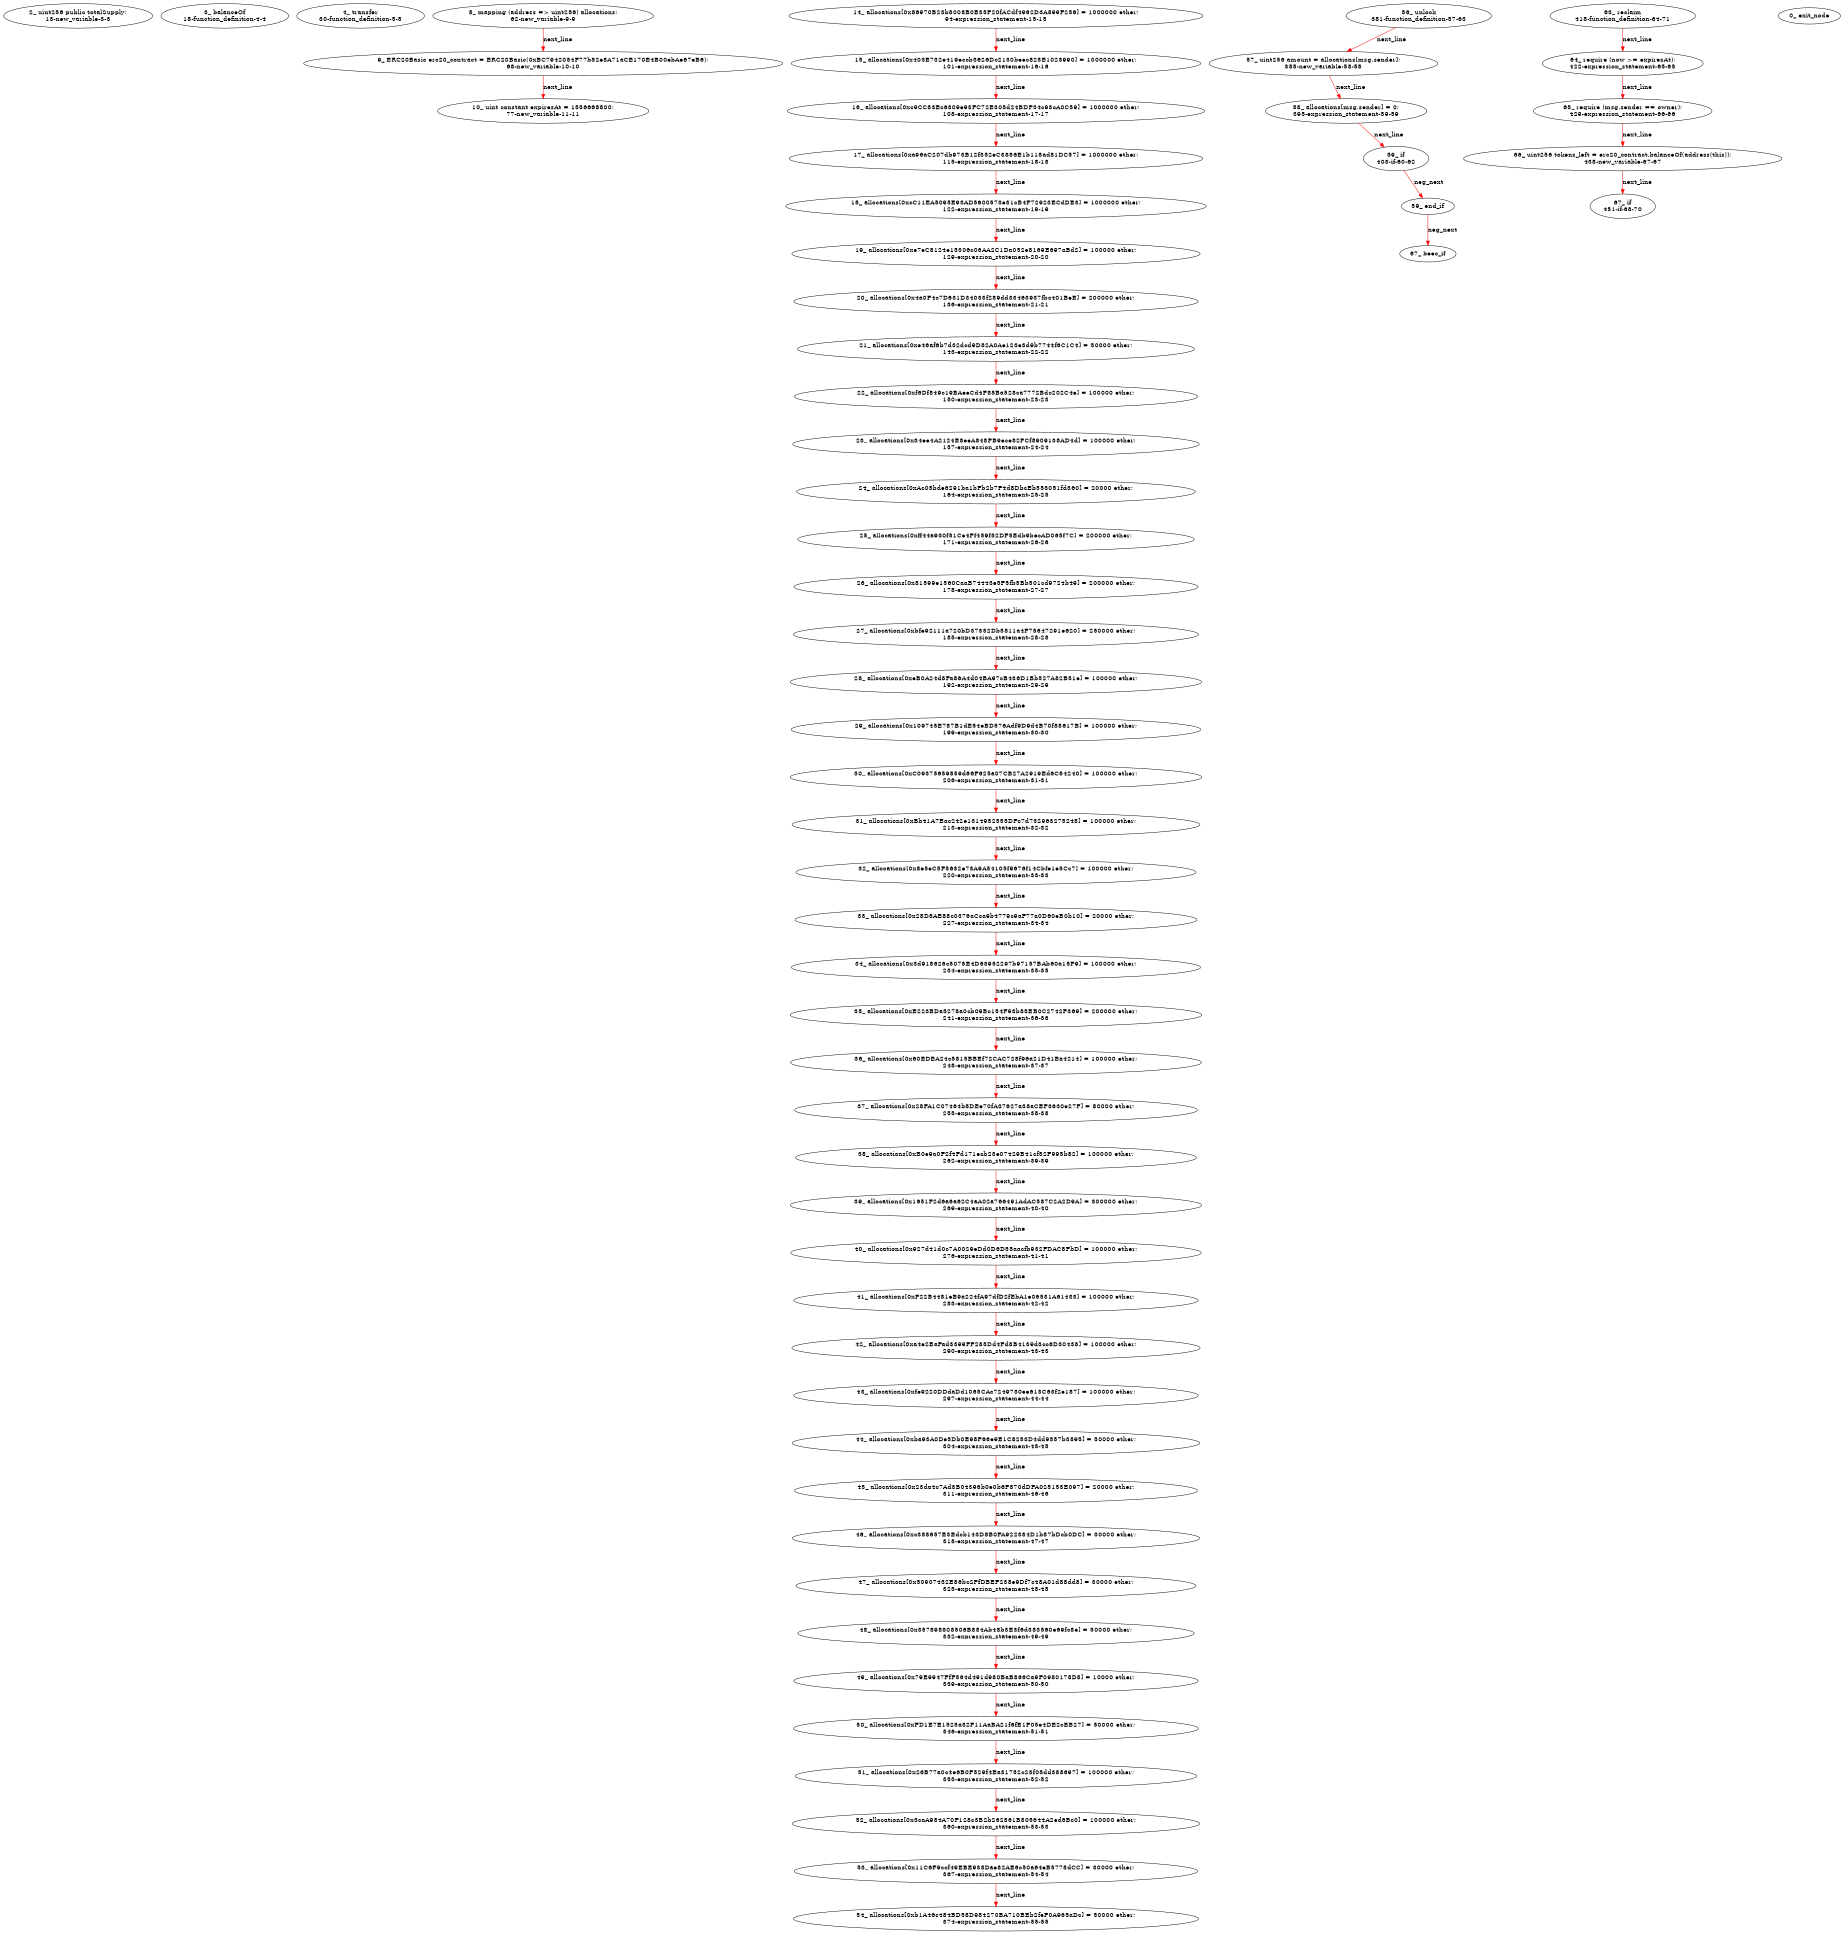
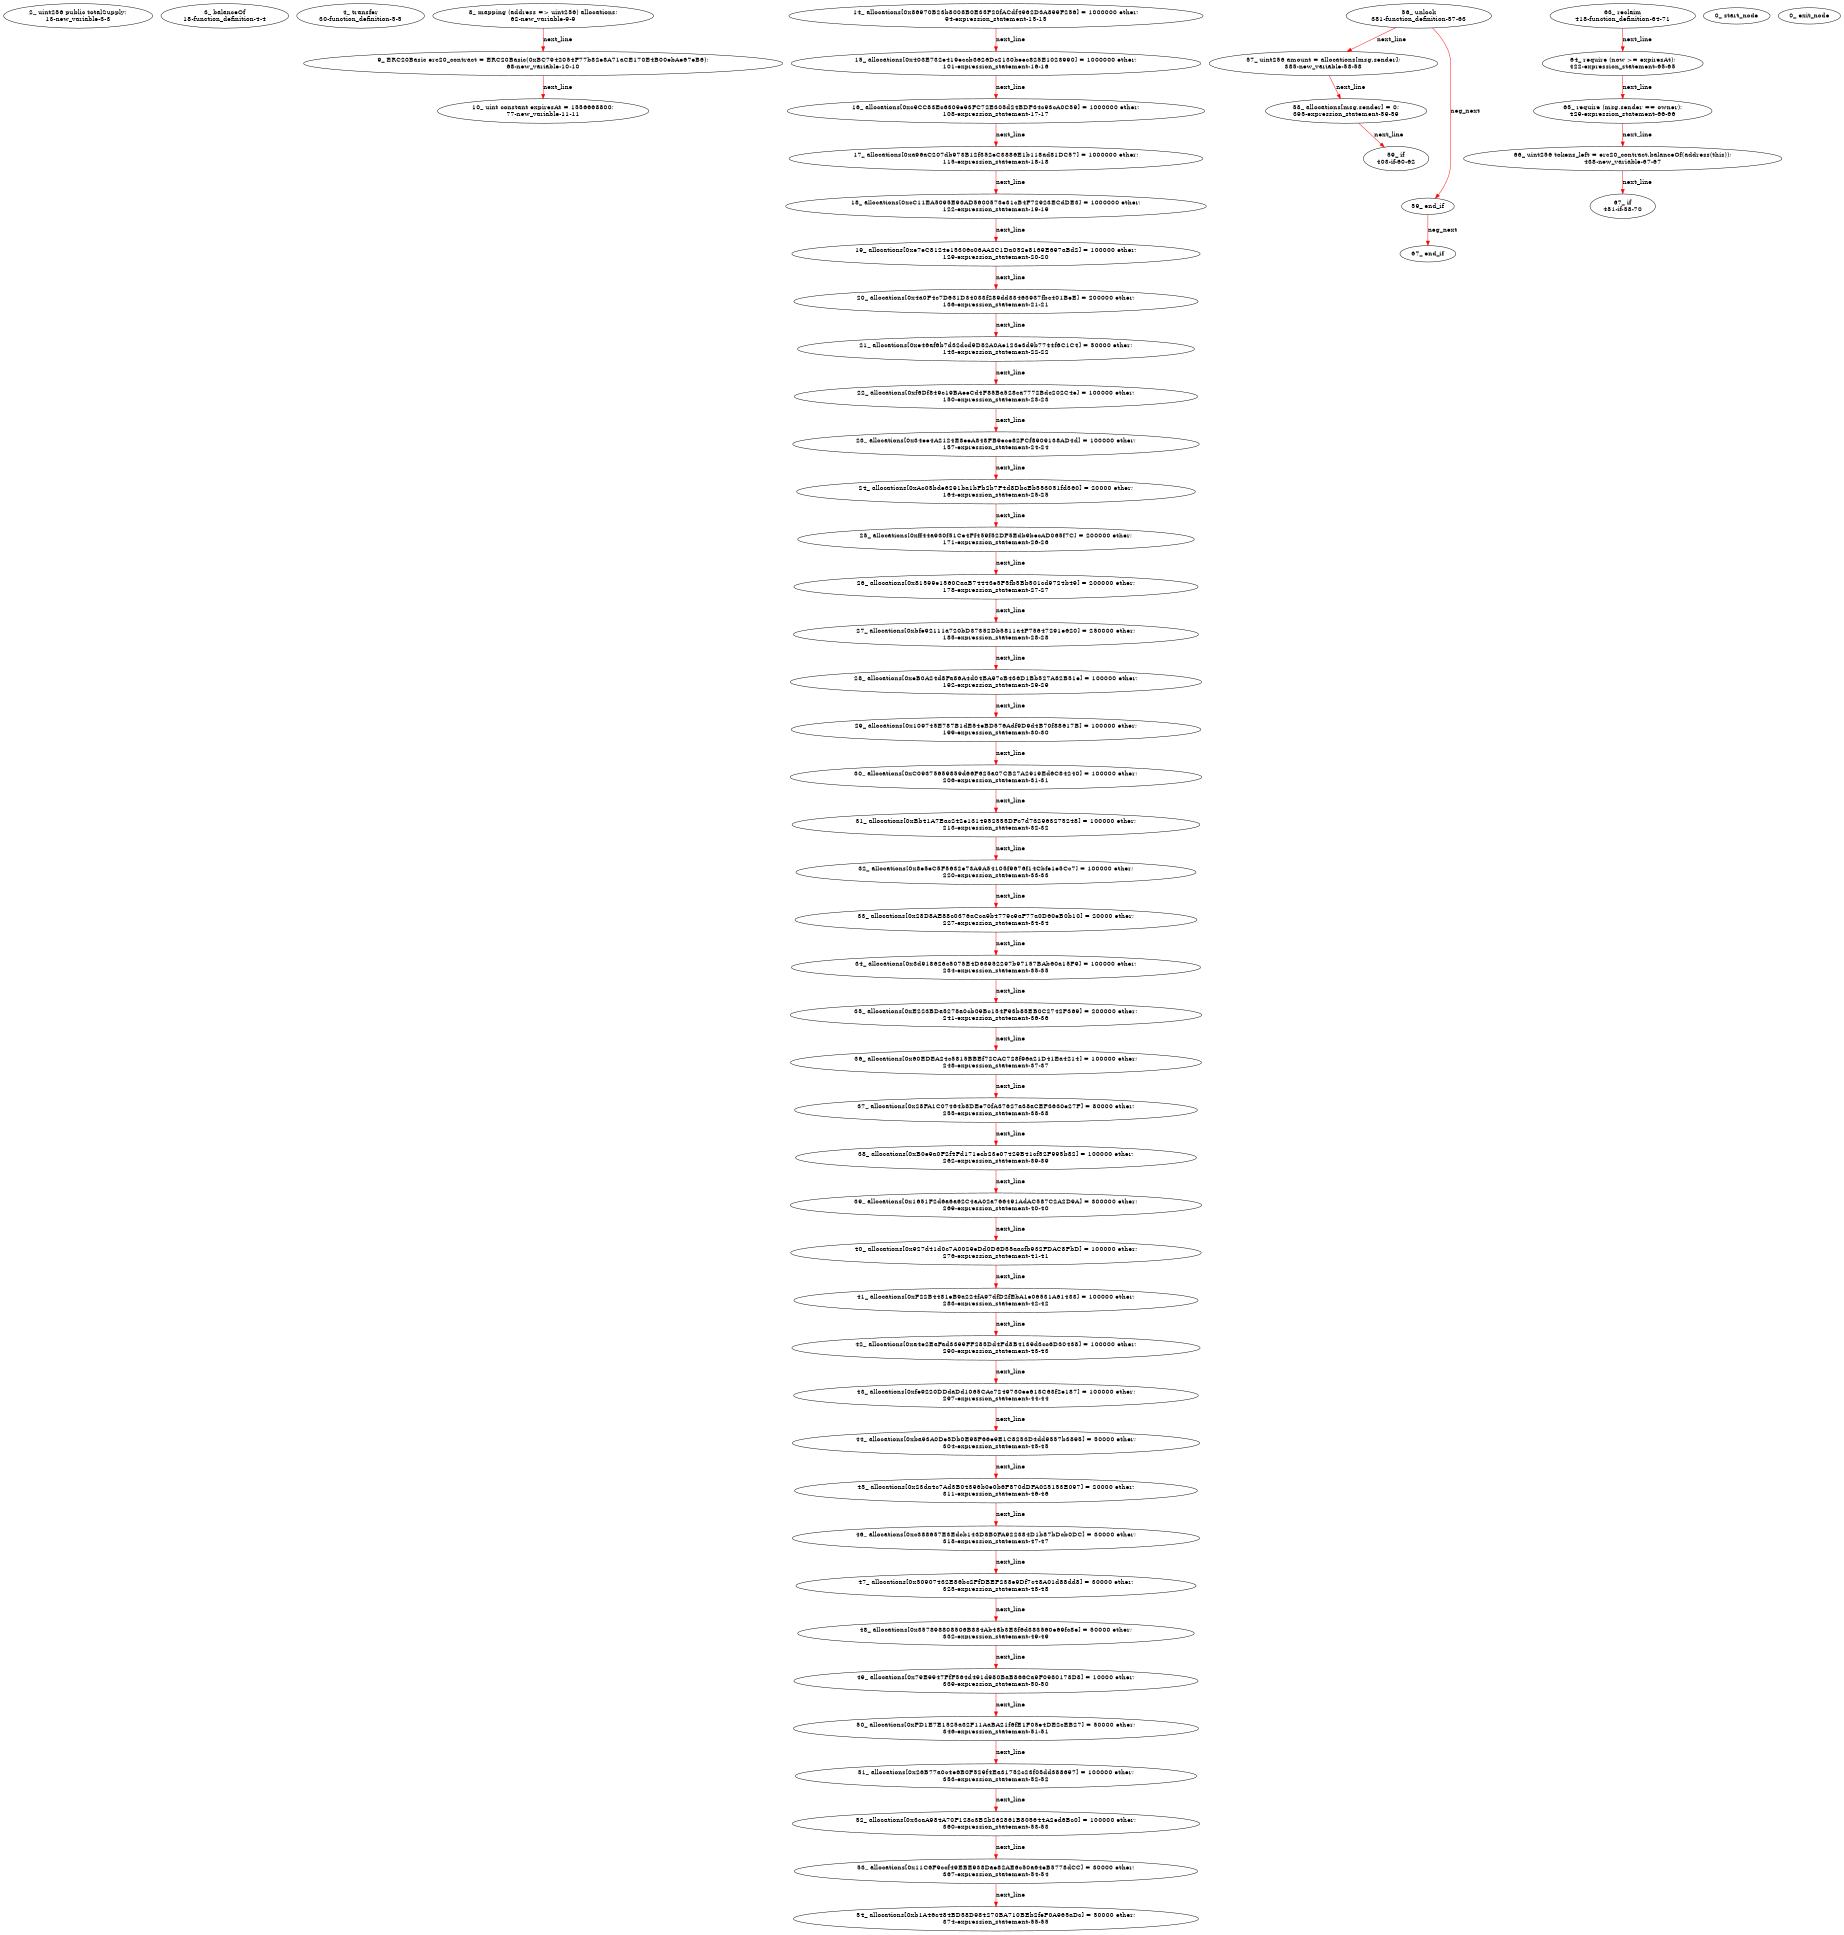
node "0_ start_node": added
edge "59_ if 403-if-60-62" -> "59_ end_if": now "56_ unlock 381-function_definition-57-63" -> "59_ end_if"
node "67_ if 451-if-68-70": label "67_ if 451-if-68-70" -> "67_ if 451-if-58-70"
node "67_ beec_if": label "67_ beec_if" -> "67_ end_if"
